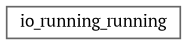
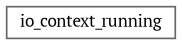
node "io_running_running": label "io_running_running" -> "io_context_running"
